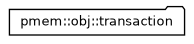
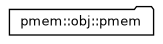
node "pmem::obj::transaction": label "pmem::obj::transaction" -> "pmem::obj::pmem"
